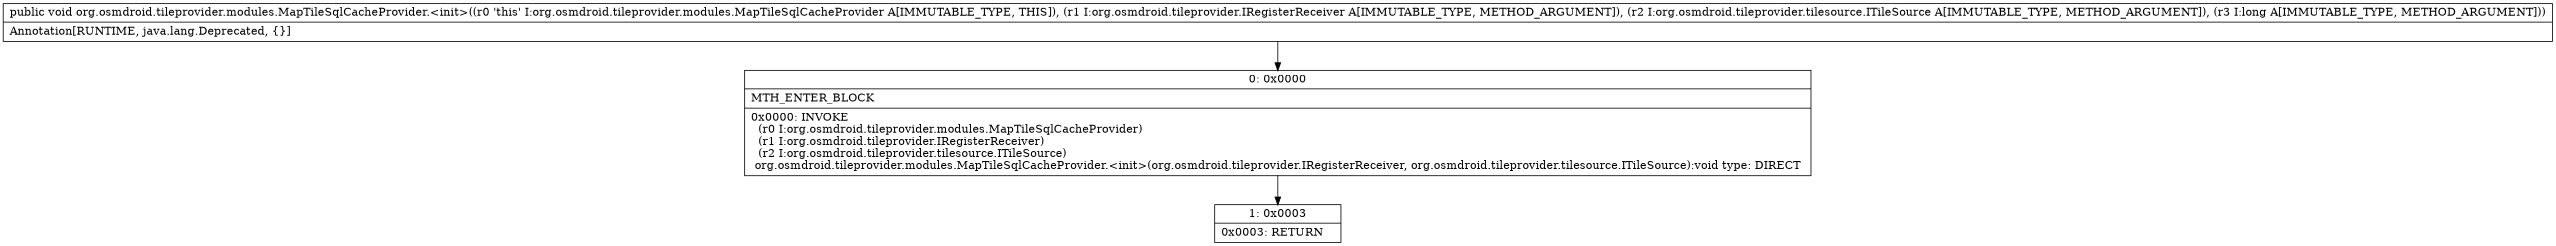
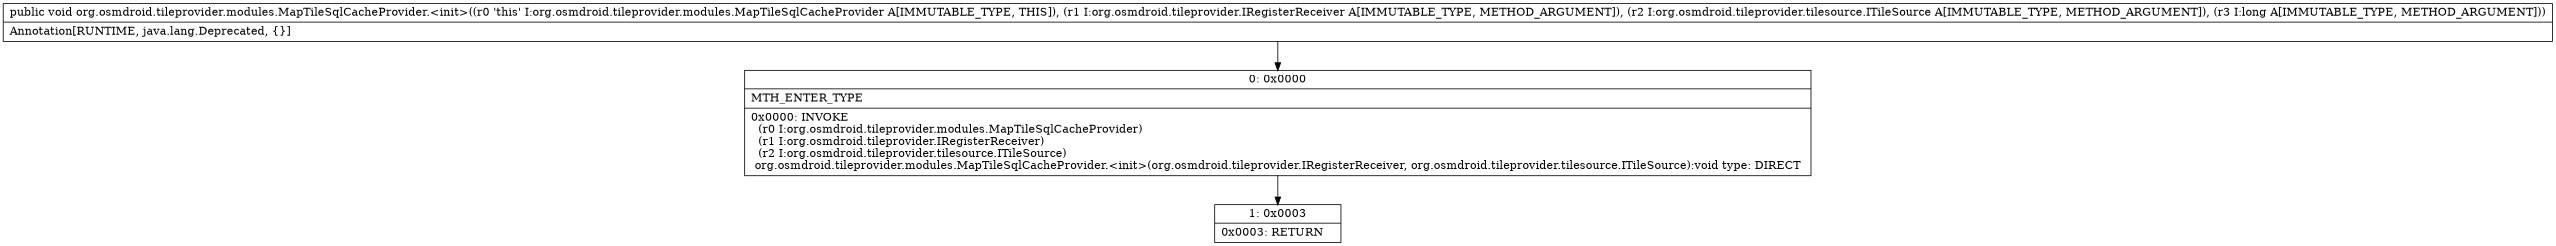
node "0: 0x0000": text "MTH_ENTER_BLOCK" -> "MTH_ENTER_TYPE"
